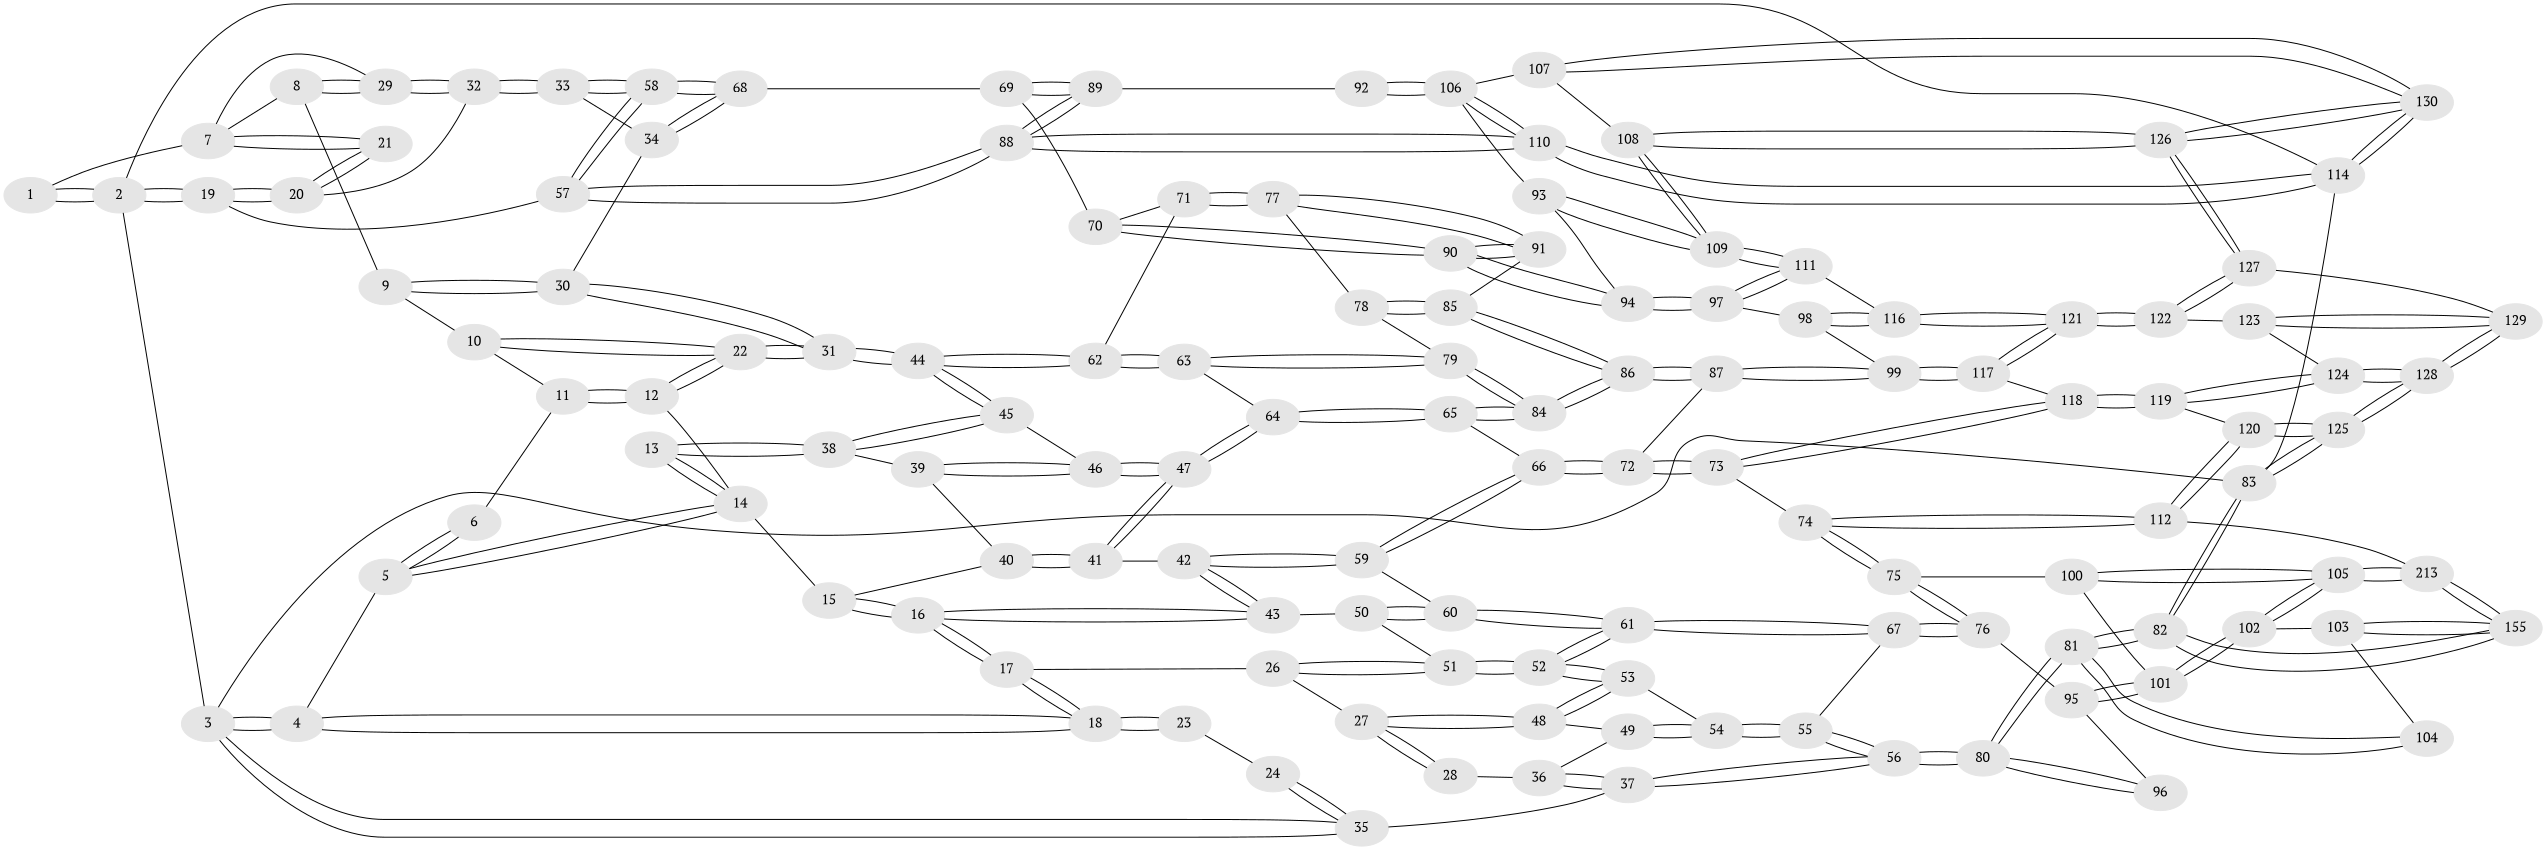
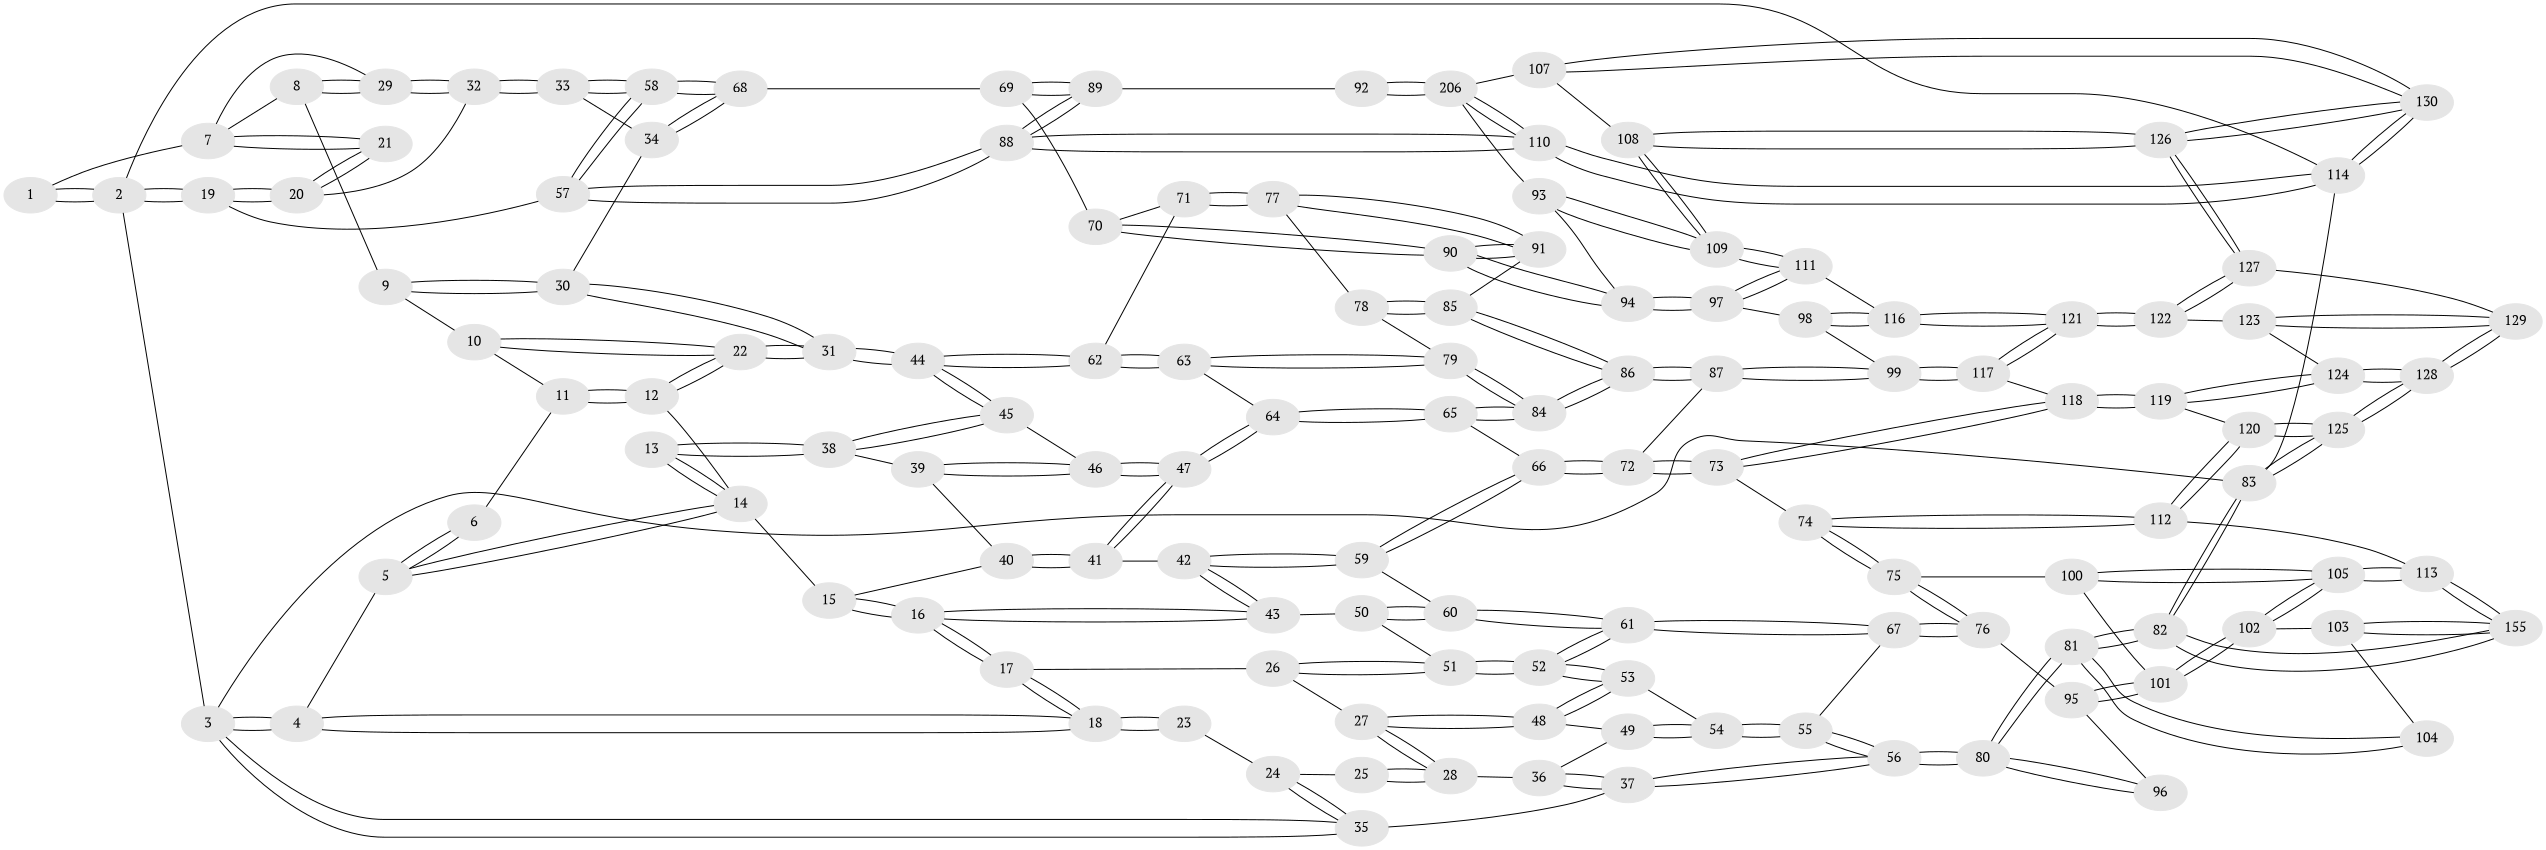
node "106": label "106" -> "206"
node "213": label "213" -> "113"
node "25": added
